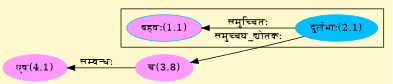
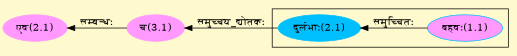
edge "दुर्लभाः(2.1)" -> "बहवः(1.1)": reversed
node "एव(4.1)": label "एव(4.1)" -> "एव(2.1)"
node "च(3.8)": label "च(3.8)" -> "च(3.1)"
